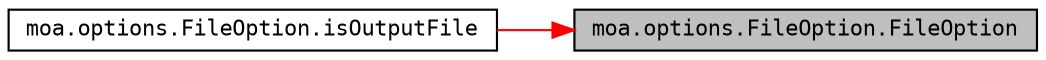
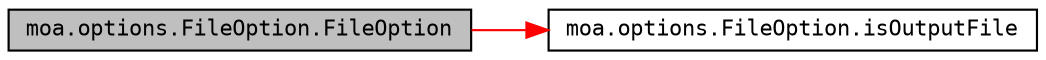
edge "moa.options.FileOption.isOutputFile" -> "moa.options.FileOption.FileOption": reversed
